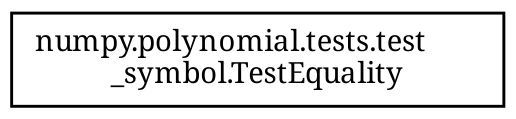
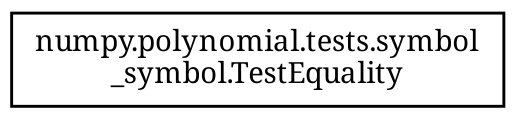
node "numpy.polynomial.tests.test _symbol.TestEquality": label "numpy.polynomial.tests.test _symbol.TestEquality" -> "numpy.polynomial.tests.symbol _symbol.TestEquality"
